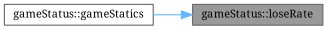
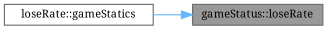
node "gameStatus::gameStatics": label "gameStatus::gameStatics" -> "loseRate::gameStatics"
